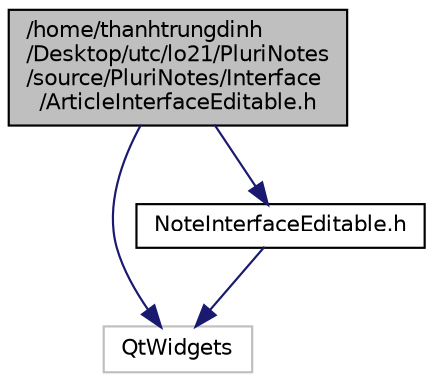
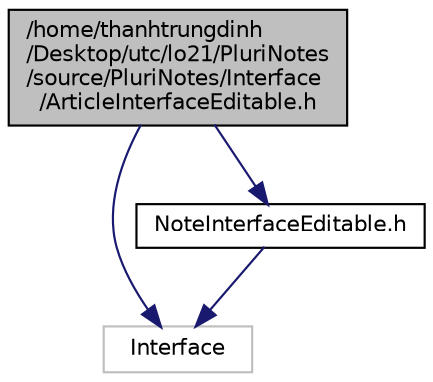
node "QtWidgets": label "QtWidgets" -> "Interface"
